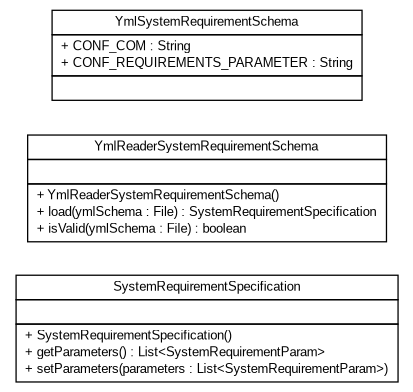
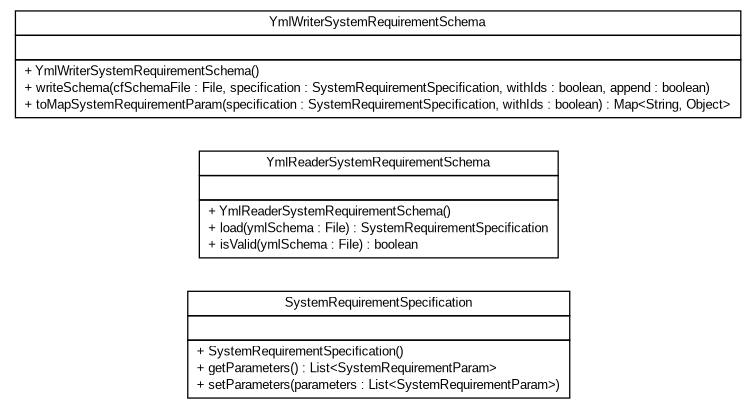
node "YmlSystemRequirementSchema": removed
node "YmlWriterSystemRequirementSchema": added
